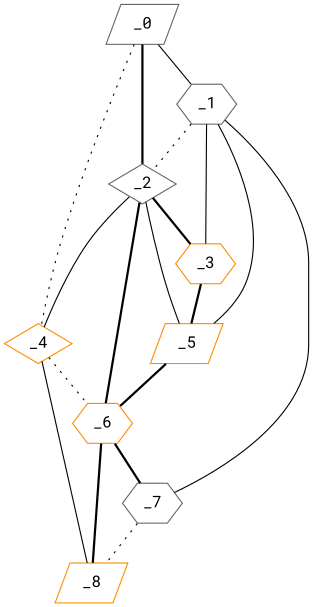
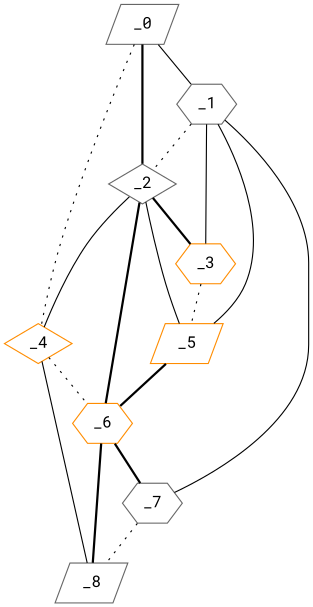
edge "_3" -- "_5": style bold -> dotted
node "_8": color darkorange -> gray40
